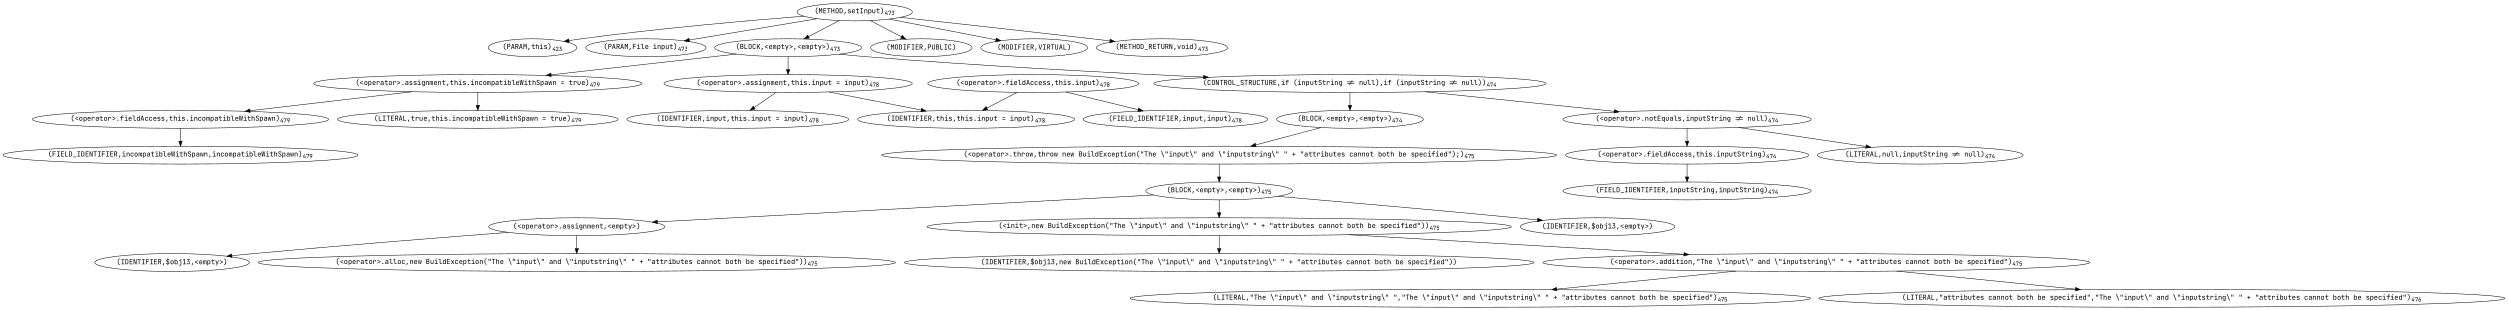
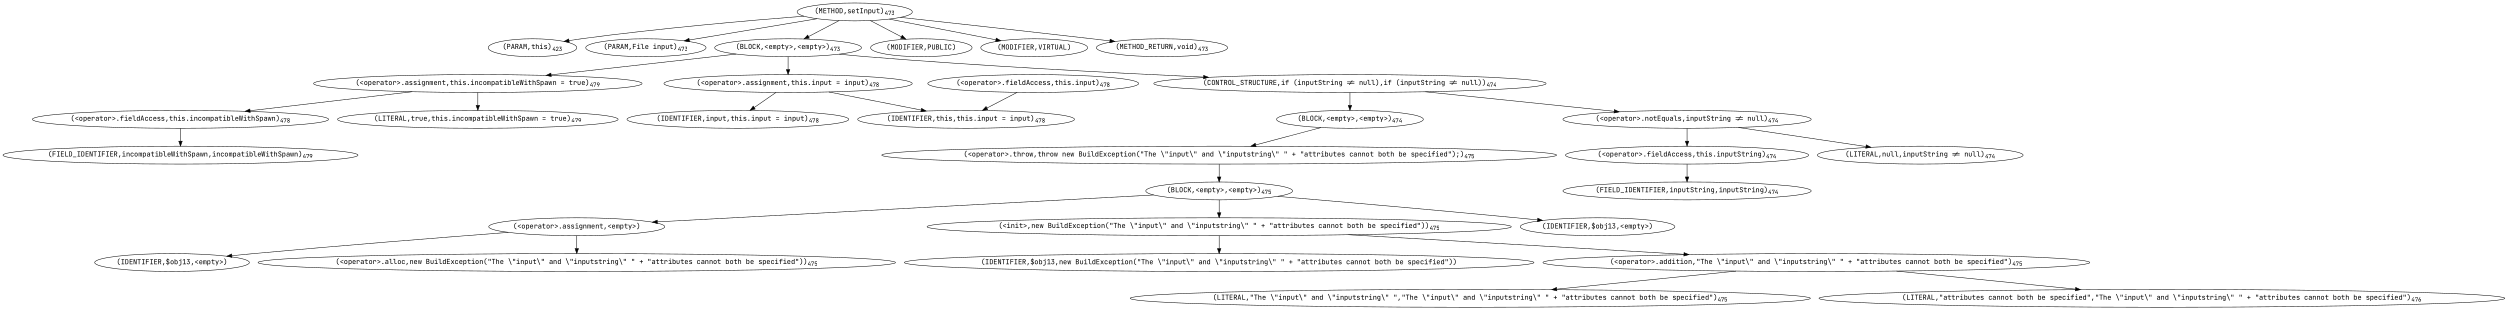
node "(<operator>.fieldAccess,this.incompatibleWithSpawn)": text "479" -> "478"
node "(FIELD_IDENTIFIER,input,input)": removed
